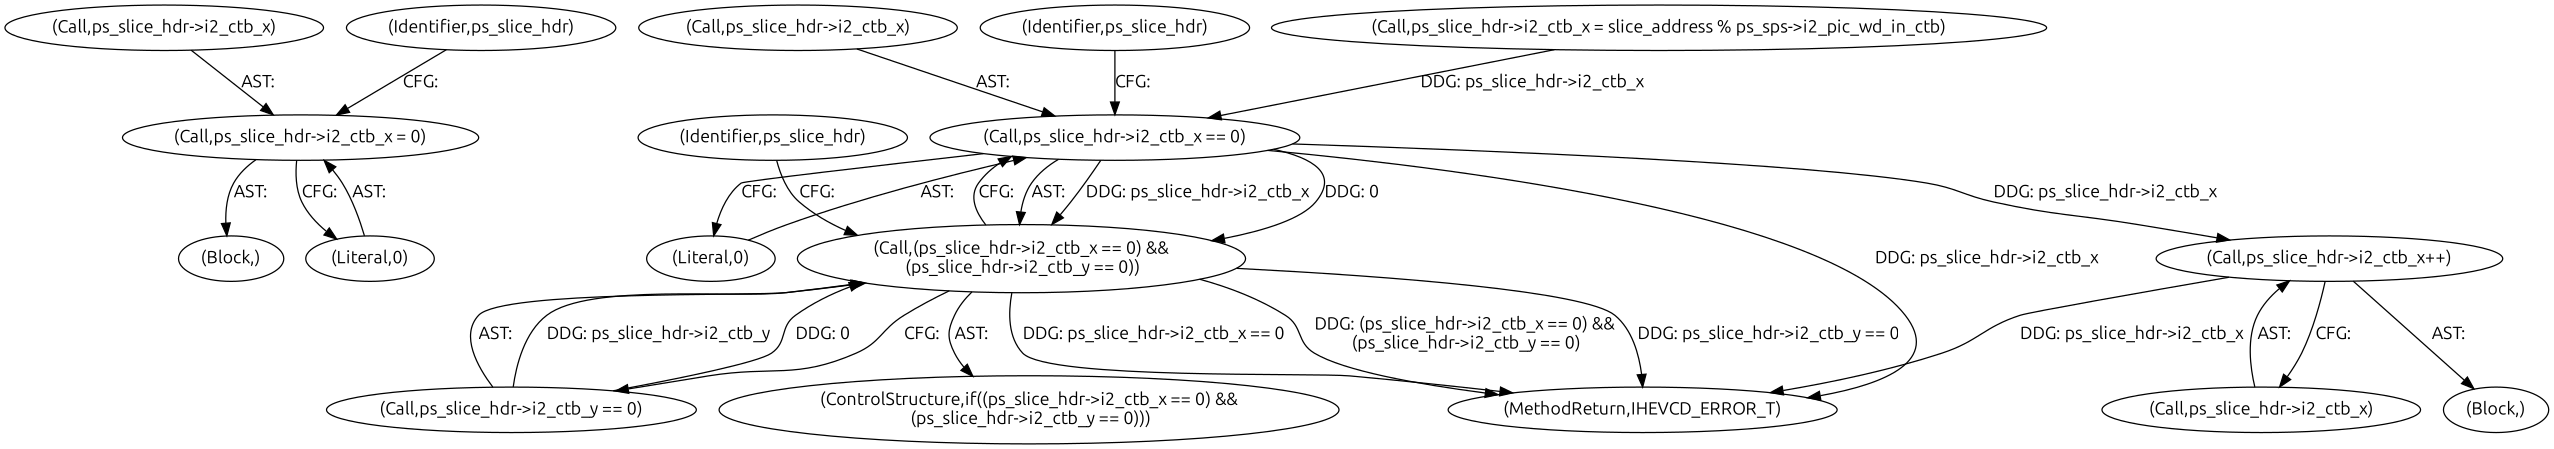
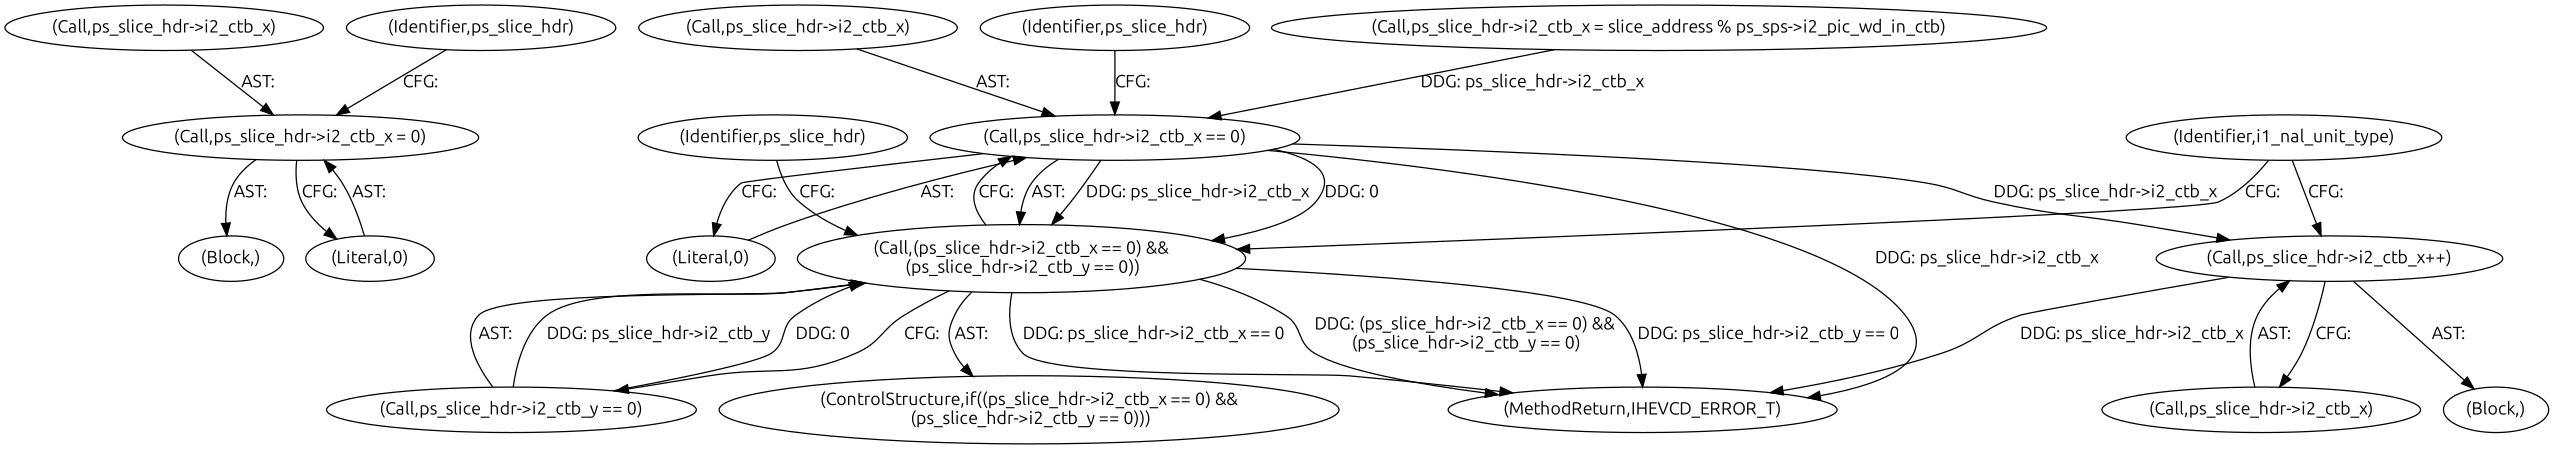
node "(Identifier,i1_nal_unit_type)": added
